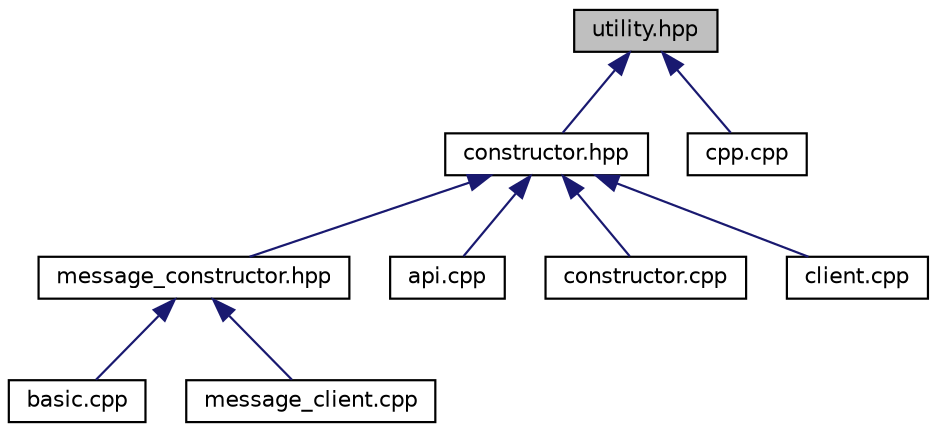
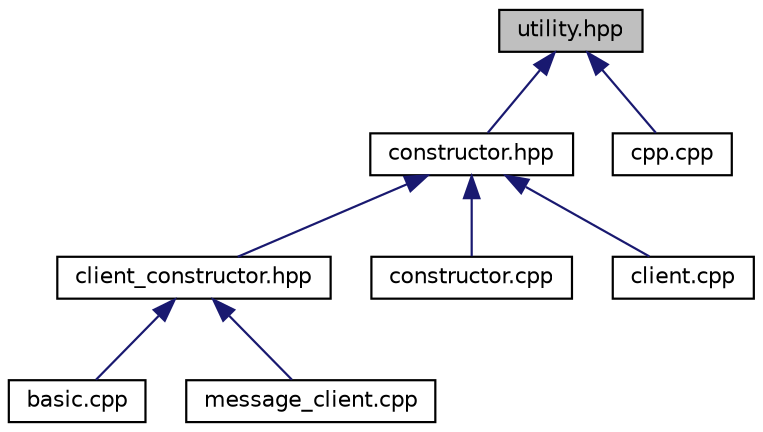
node "message_constructor.hpp": label "message_constructor.hpp" -> "client_constructor.hpp"
node "api.cpp": removed
